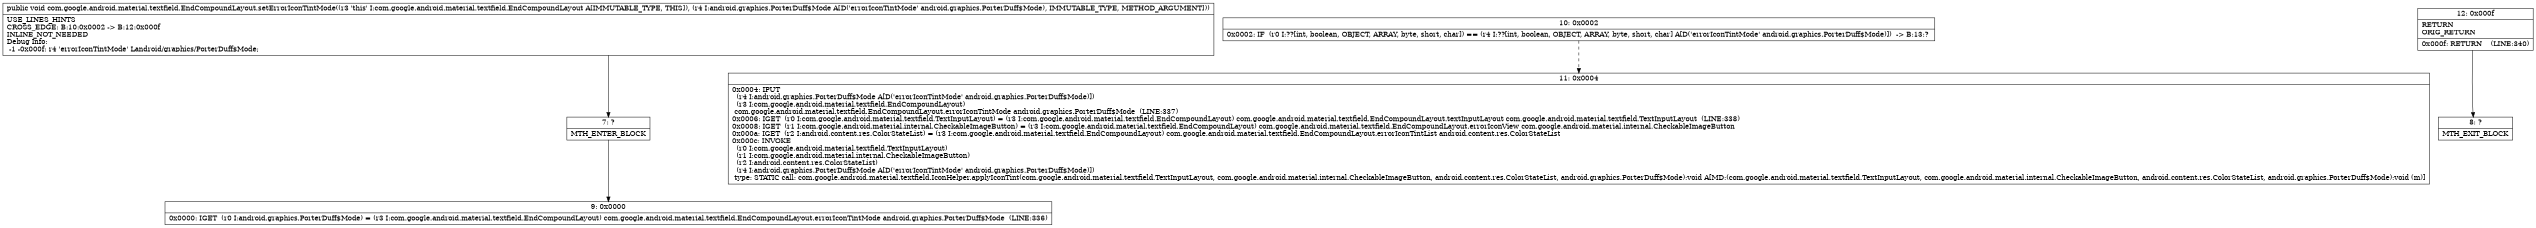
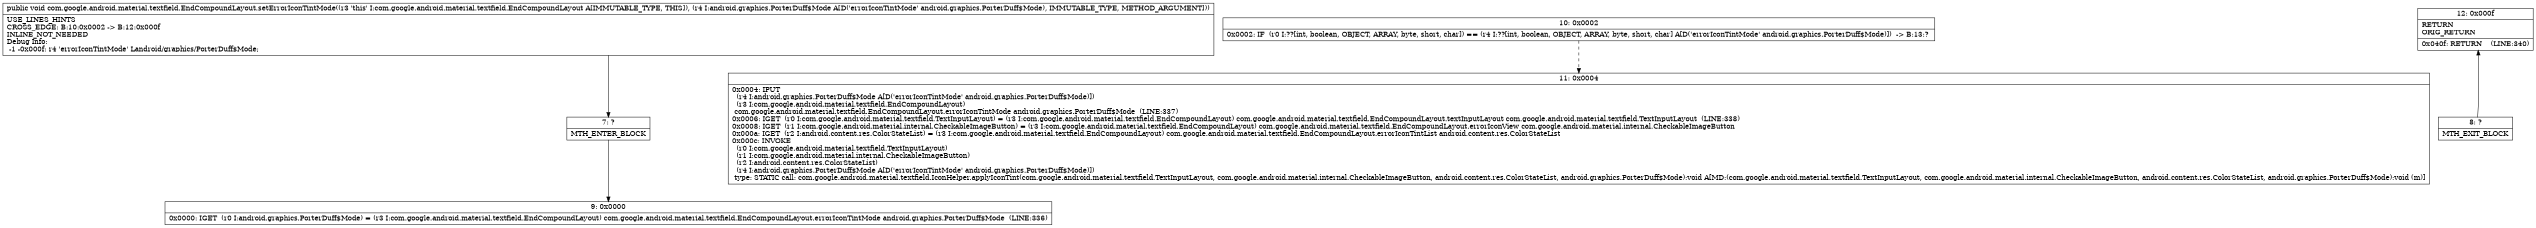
node "12: 0x000f": text "0x000f: RETURN    (LINE:340)" -> "0x040f: RETURN    (LINE:340)"
edge "12: 0x000f" -> "8: ?": reversed
